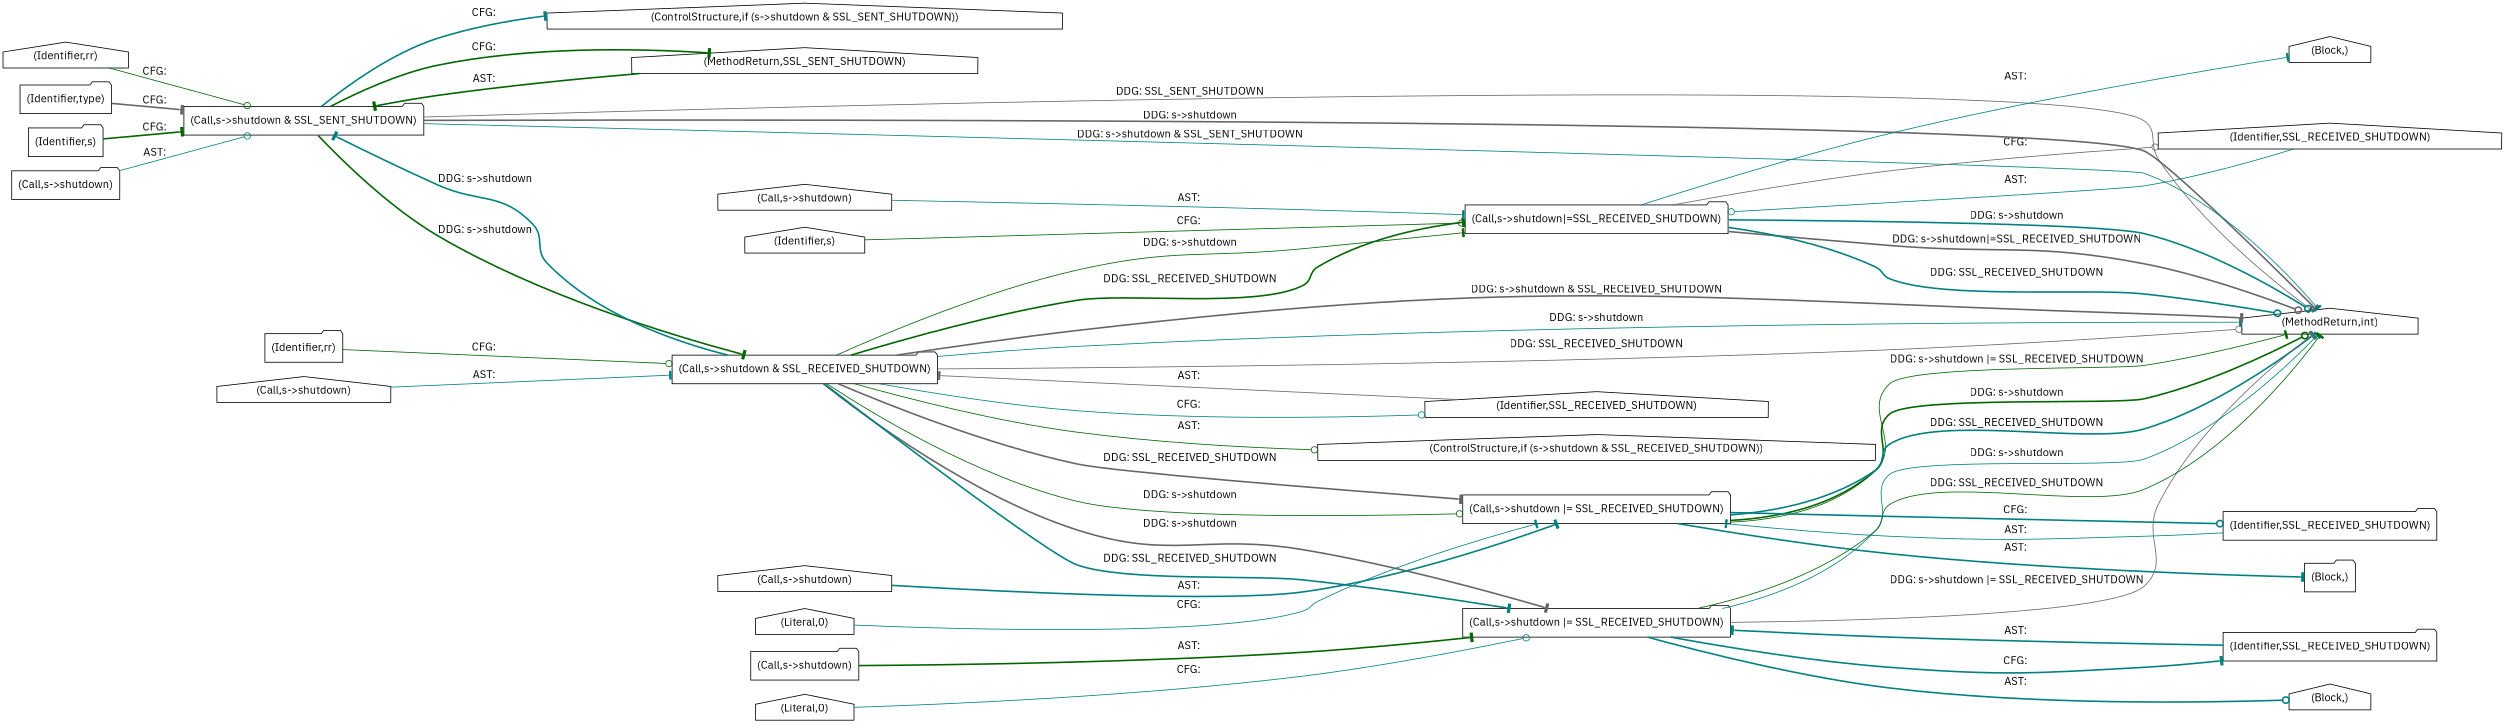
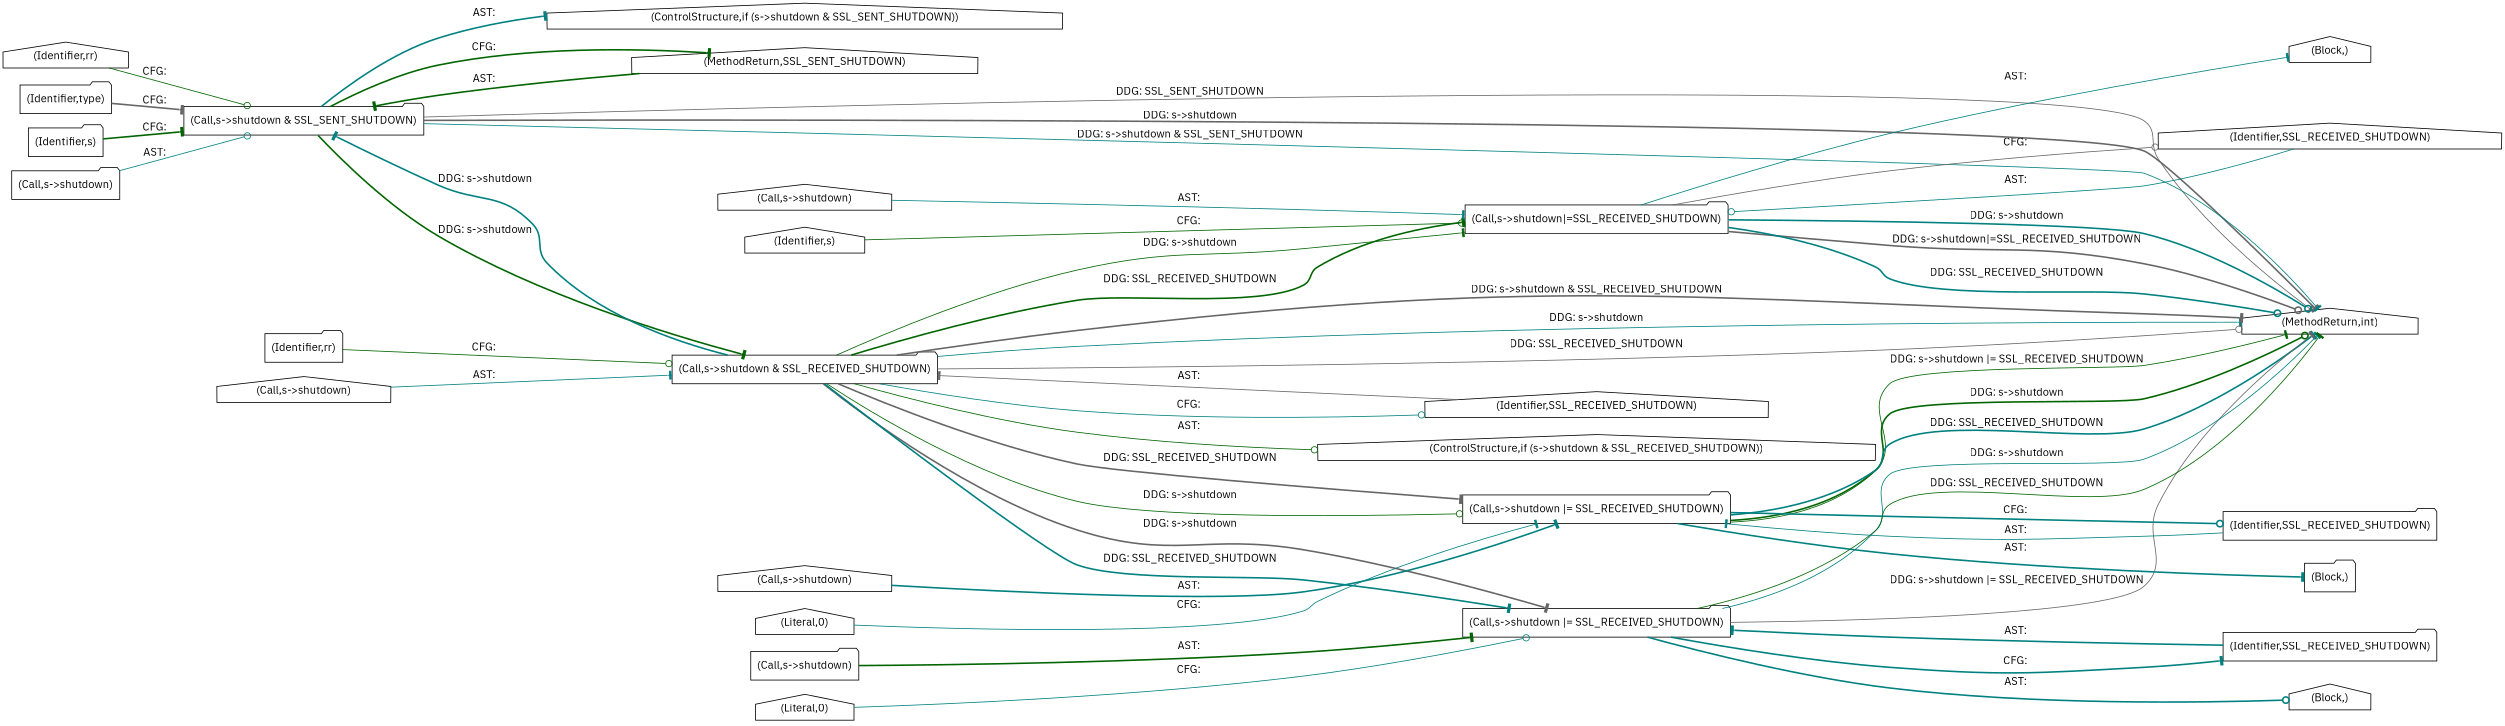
edge "(Call,s->shutdown & SSL_SENT_SHUTDOWN)" -> "(ControlStructure,if (s->shutdown & SSL_SENT_SHUTDOWN))": label "CFG: " -> "AST: "
